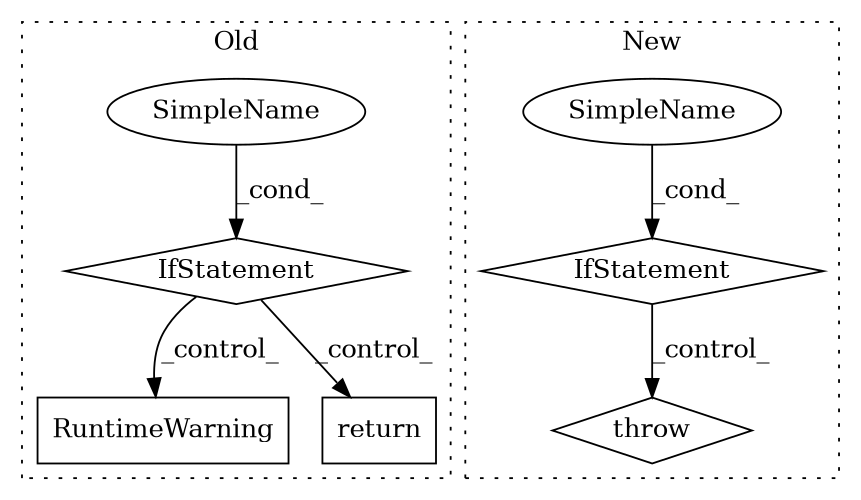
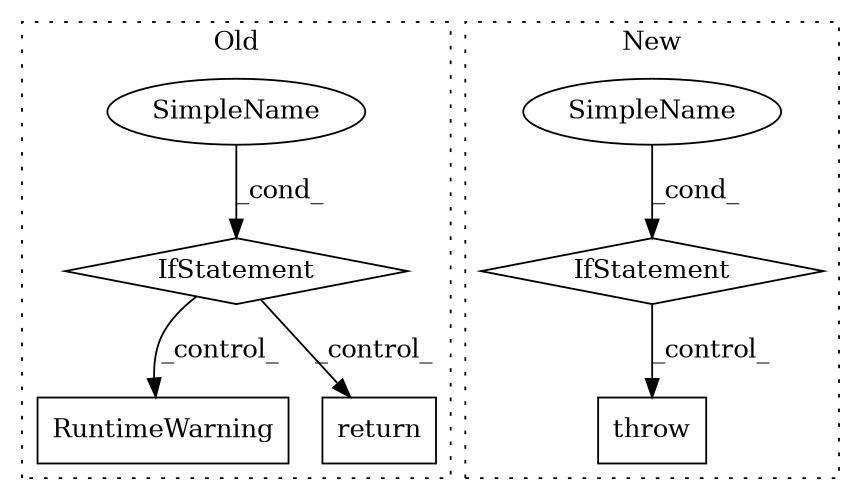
node "throw": shape diamond -> box
